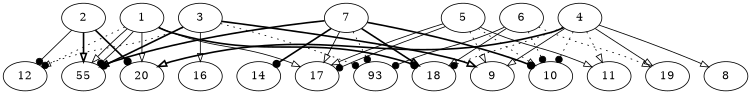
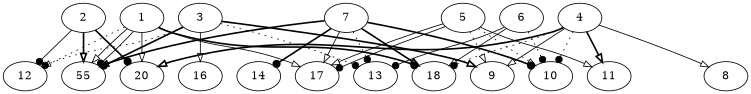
edge "4" -> "11": style dotted -> bold
node "93": label "93" -> "13"
node "19": removed
